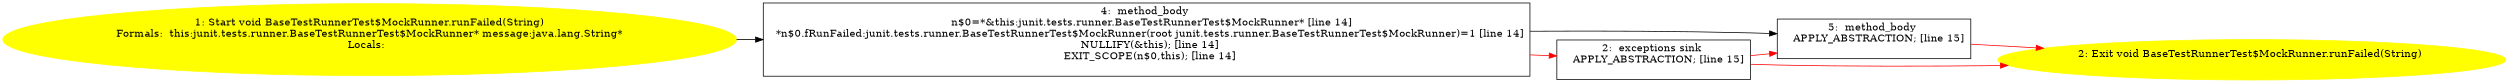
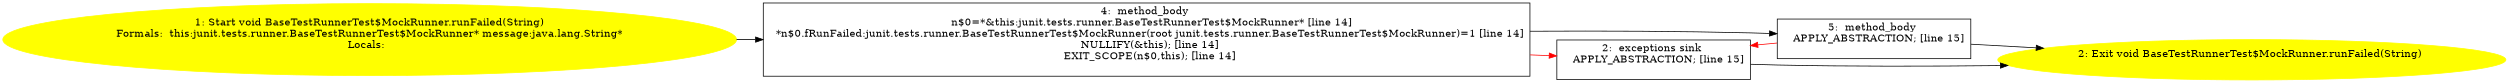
edge "5:  method_body APPLY_ABSTRACTION; [line 15]" -> "2: Exit void BaseTestRunnerTest$MockRunner.runFailed(String)": color red -> black
edge "2:  exceptions sink APPLY_ABSTRACTION; [line 15]" -> "5:  method_body APPLY_ABSTRACTION; [line 15]": reversed
edge "2:  exceptions sink APPLY_ABSTRACTION; [line 15]" -> "2: Exit void BaseTestRunnerTest$MockRunner.runFailed(String)": color red -> black
